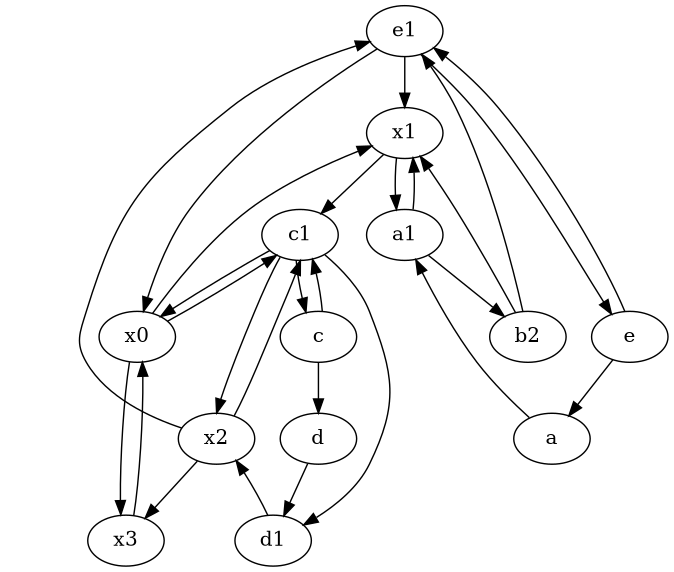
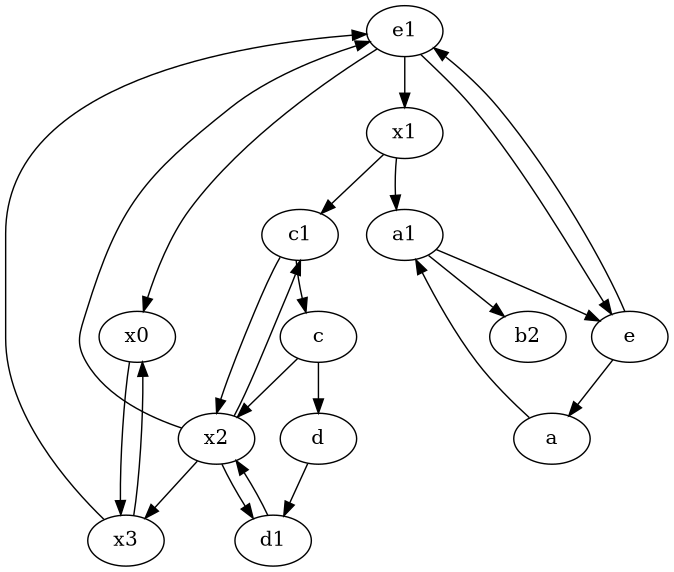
edge "b2" -> "e1": now "x3" -> "e1"
edge "a1" -> "x1": now "a1" -> "e"
edge "x0" -> "x1": removed
edge "b2" -> "x1": removed
edge "c1" -> "x0": removed
edge "c" -> "c1": now "c" -> "x2"
edge "x0" -> "c1": removed
edge "c1" -> "d1": now "x2" -> "d1"
